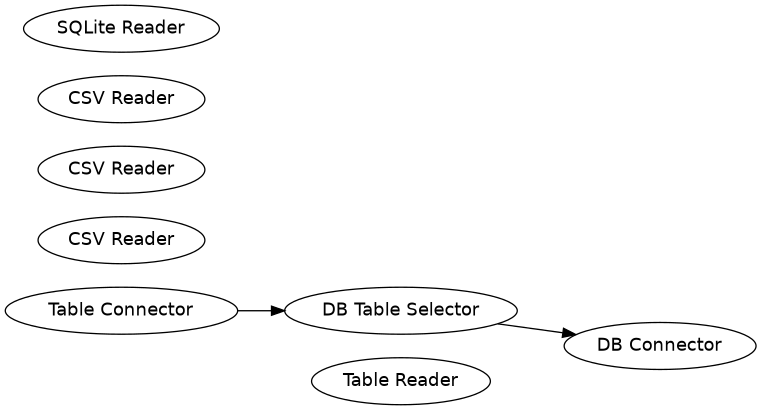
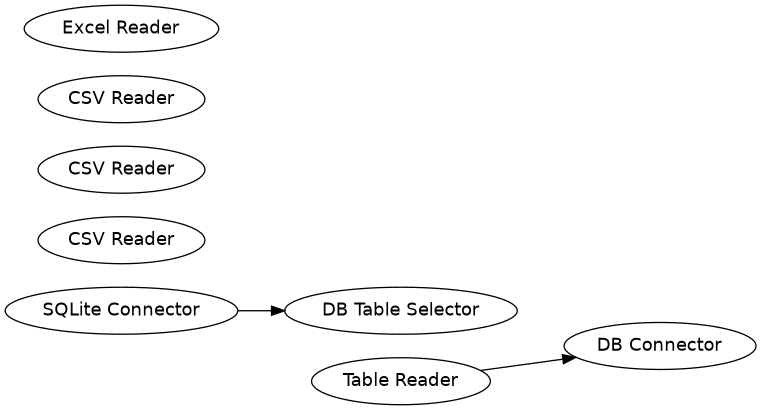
node "SQLite Reader": label "SQLite Reader" -> "Excel Reader"
node "Table Connector": label "Table Connector" -> "SQLite Connector"
edge "DB Table Selector" -> "DB Connector": now "Table Reader" -> "DB Connector"
